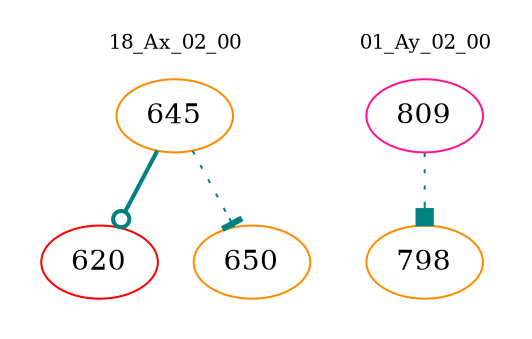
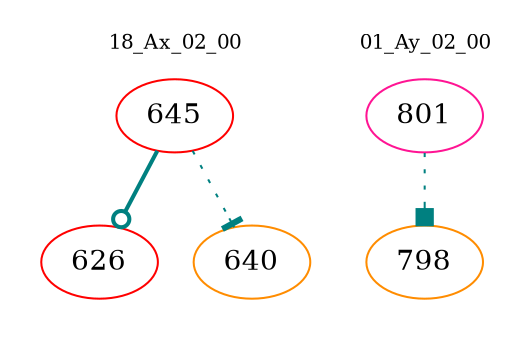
node "645": color darkorange -> red
node "809": label "809" -> "801"
node "620": label "620" -> "626"
node "650": label "650" -> "640"
